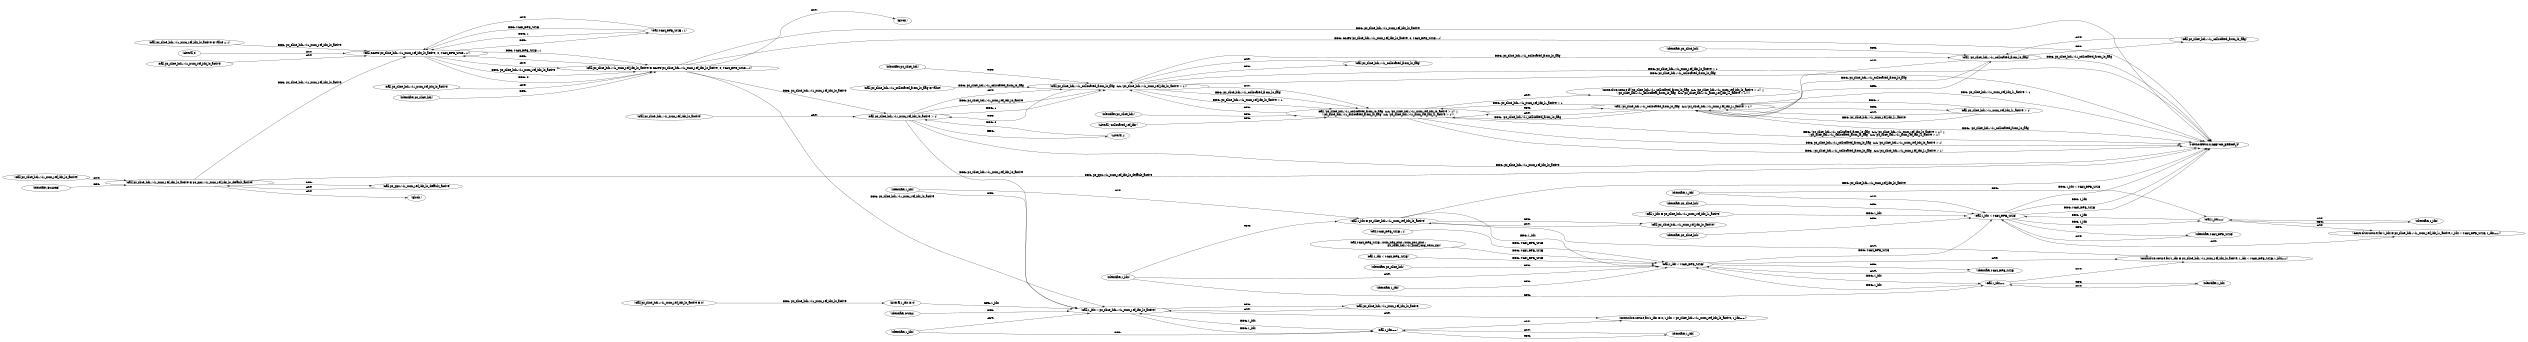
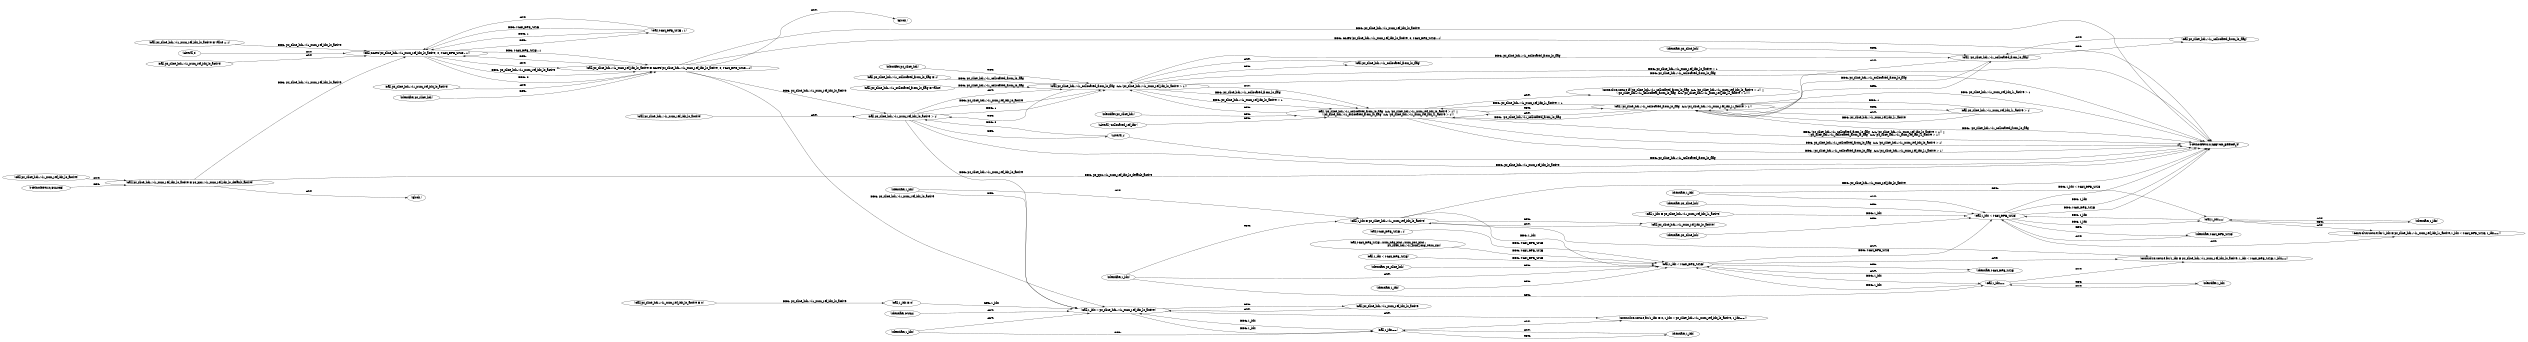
edge "(Call,!ps_slice_hdr->i1_collocated_from_l0_flag)" -> "(MethodReturn,IHEVCD_ERROR_T)": now "(Literal,1)" -> "(MethodReturn,IHEVCD_ERROR_T)"
node "(Call,ps_slice_hdr->i1_collocated_from_l0_flag = 1)": added
edge "(Call,ps_slice_hdr->i1_num_ref_idx_l0_active > 1)" -> "(Literal,1)": label "DDG: " -> "CFG: "
node "(Call,ps_pps->i1_num_ref_idx_l0_default_active)": removed
node "(Identifier,BSLICE)": label "(Identifier,BSLICE)" -> "(MethodReturn,BSLICE)"
node "(Literal,r_idx = 0)": label "(Literal,r_idx = 0)" -> "(Call,r_idx = 0)"
edge "(Identifier,NULL)" -> "(Call,r_idx < ps_slice_hdr->i1_num_ref_idx_l0_active)": label "CFG: " -> "AST: "
